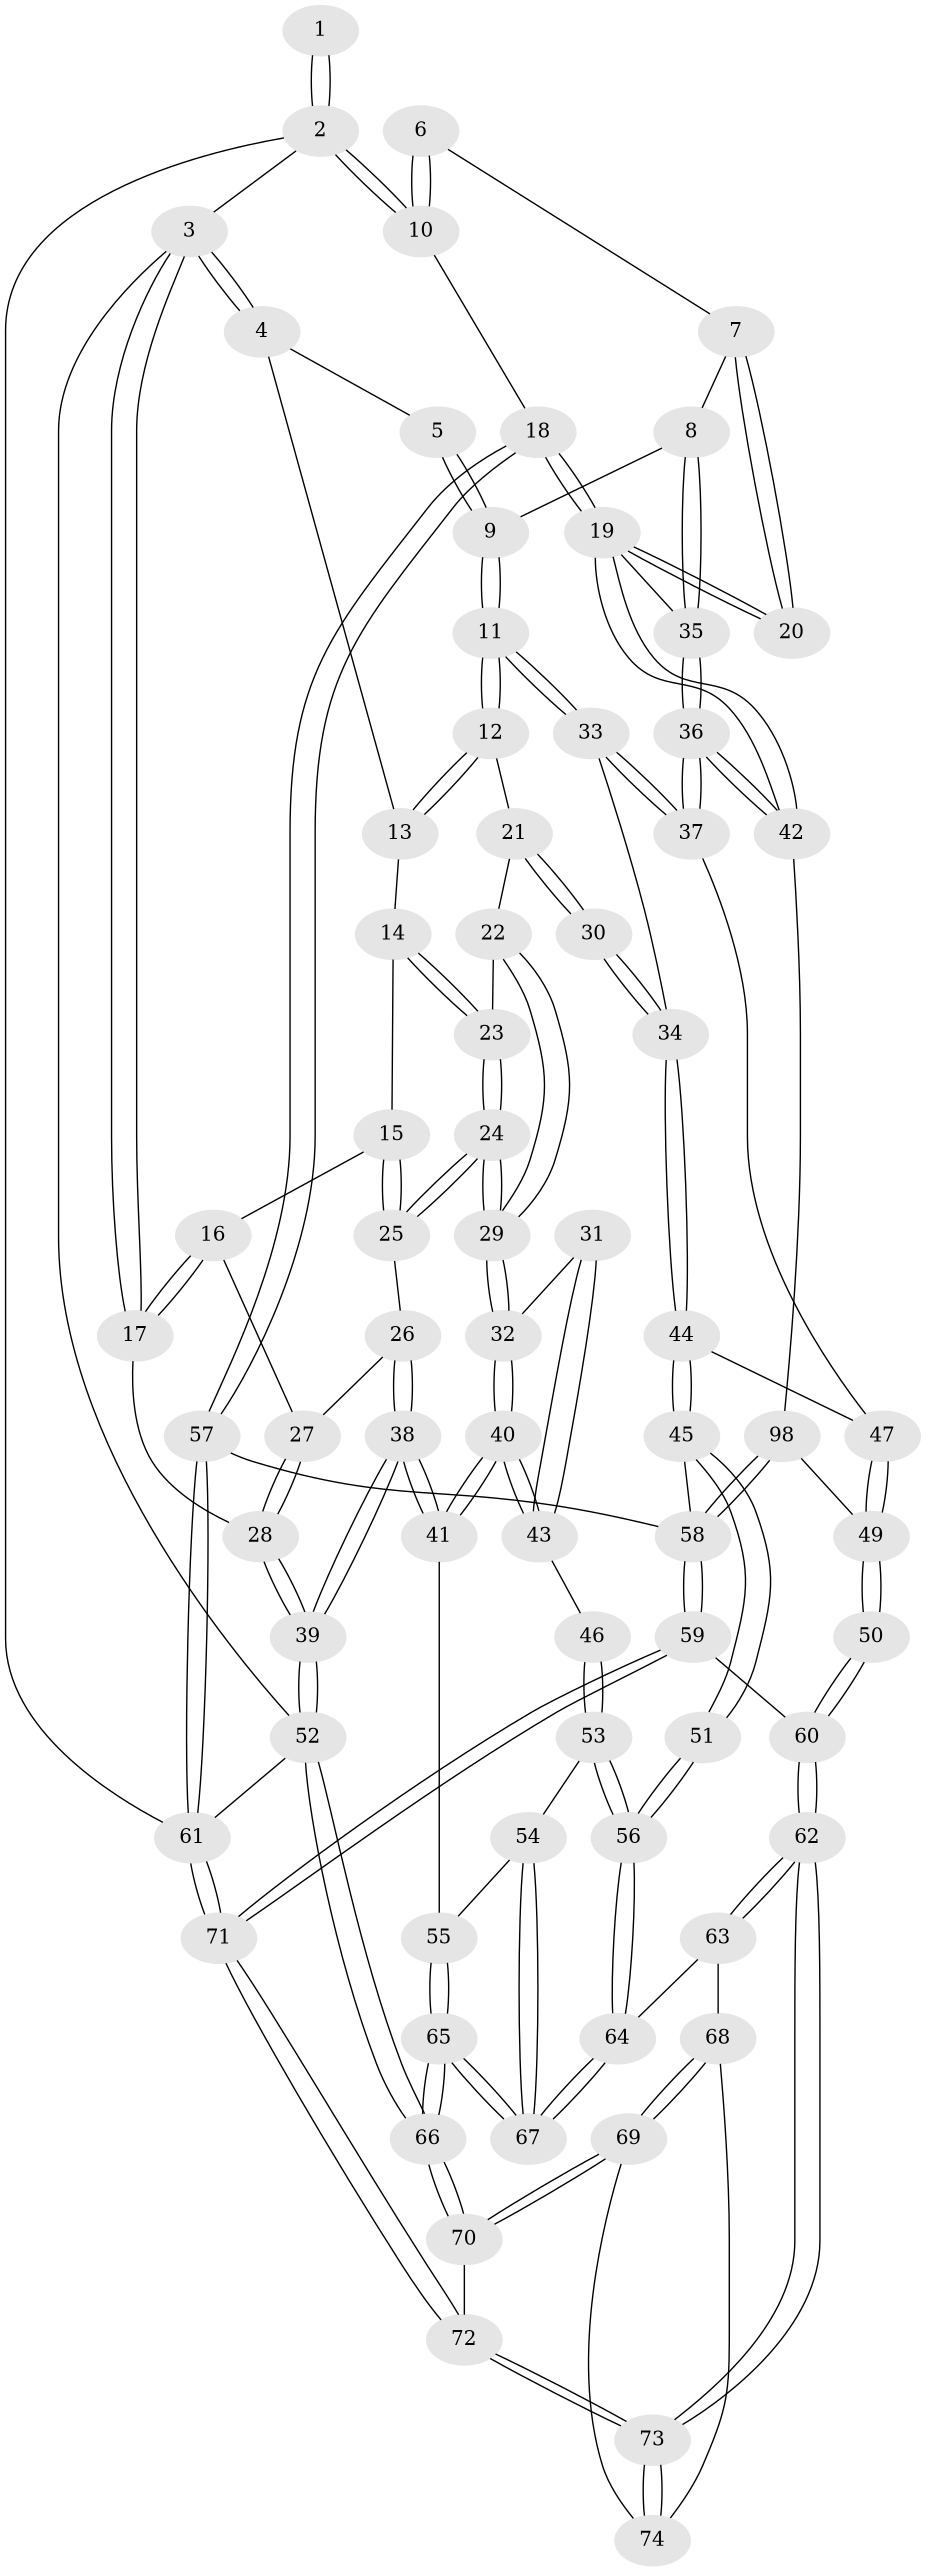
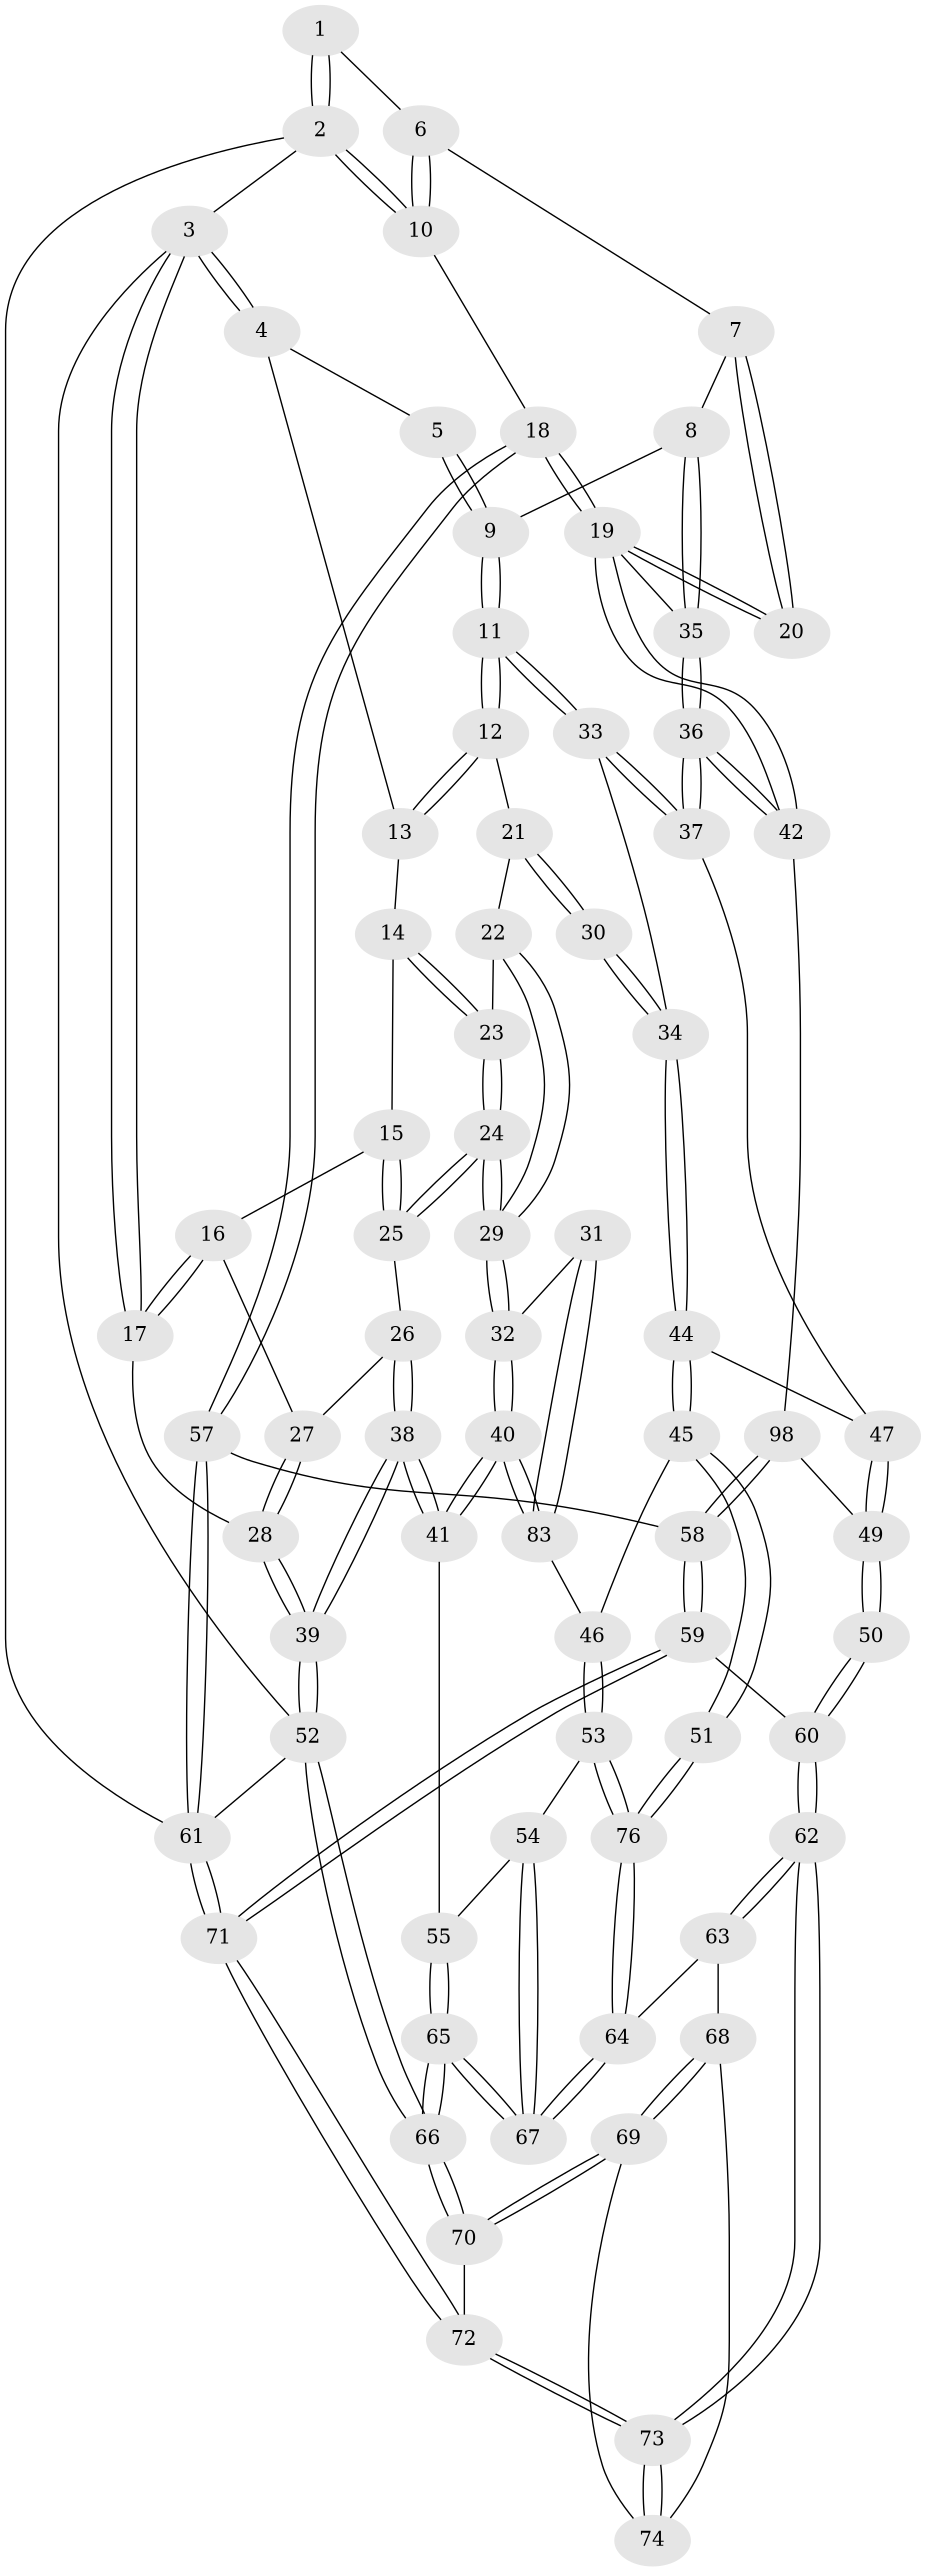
edge "1" -- "6": added
edge "45" -- "58": now "45" -- "46"
node "43": label "43" -> "83"
node "56": label "56" -> "76"
